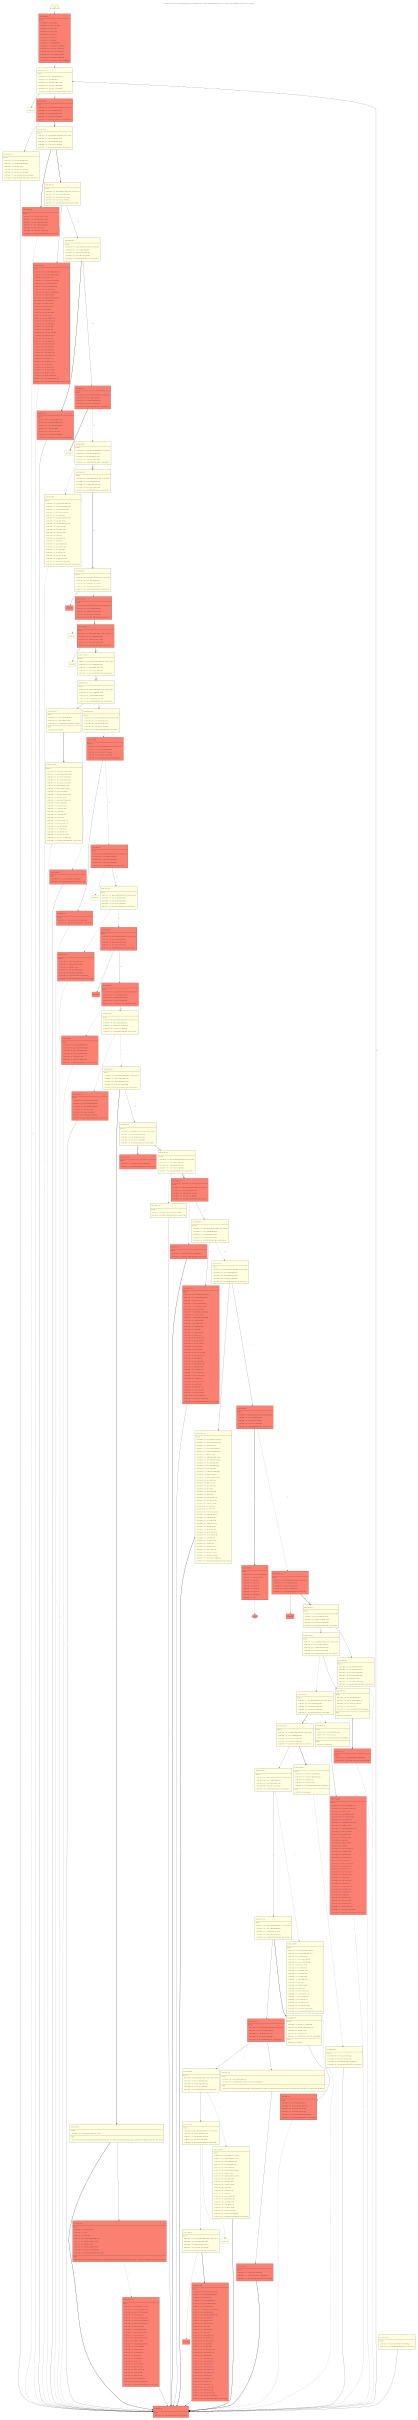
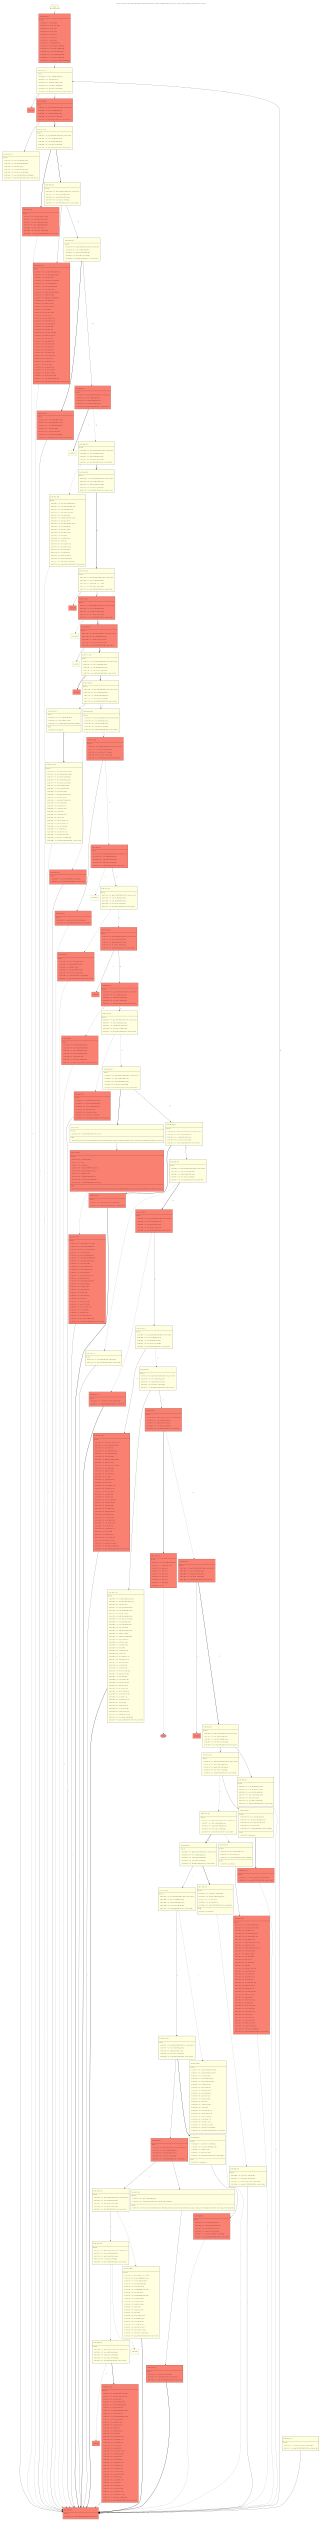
node "0x401fcb": fillcolor lightyellow -> salmon
node "0x4022b3": added
edge "0x401c66 [5]" -> "0x402309 [5]": now "0x402219 [12]" -> "0x402309 [5]"
